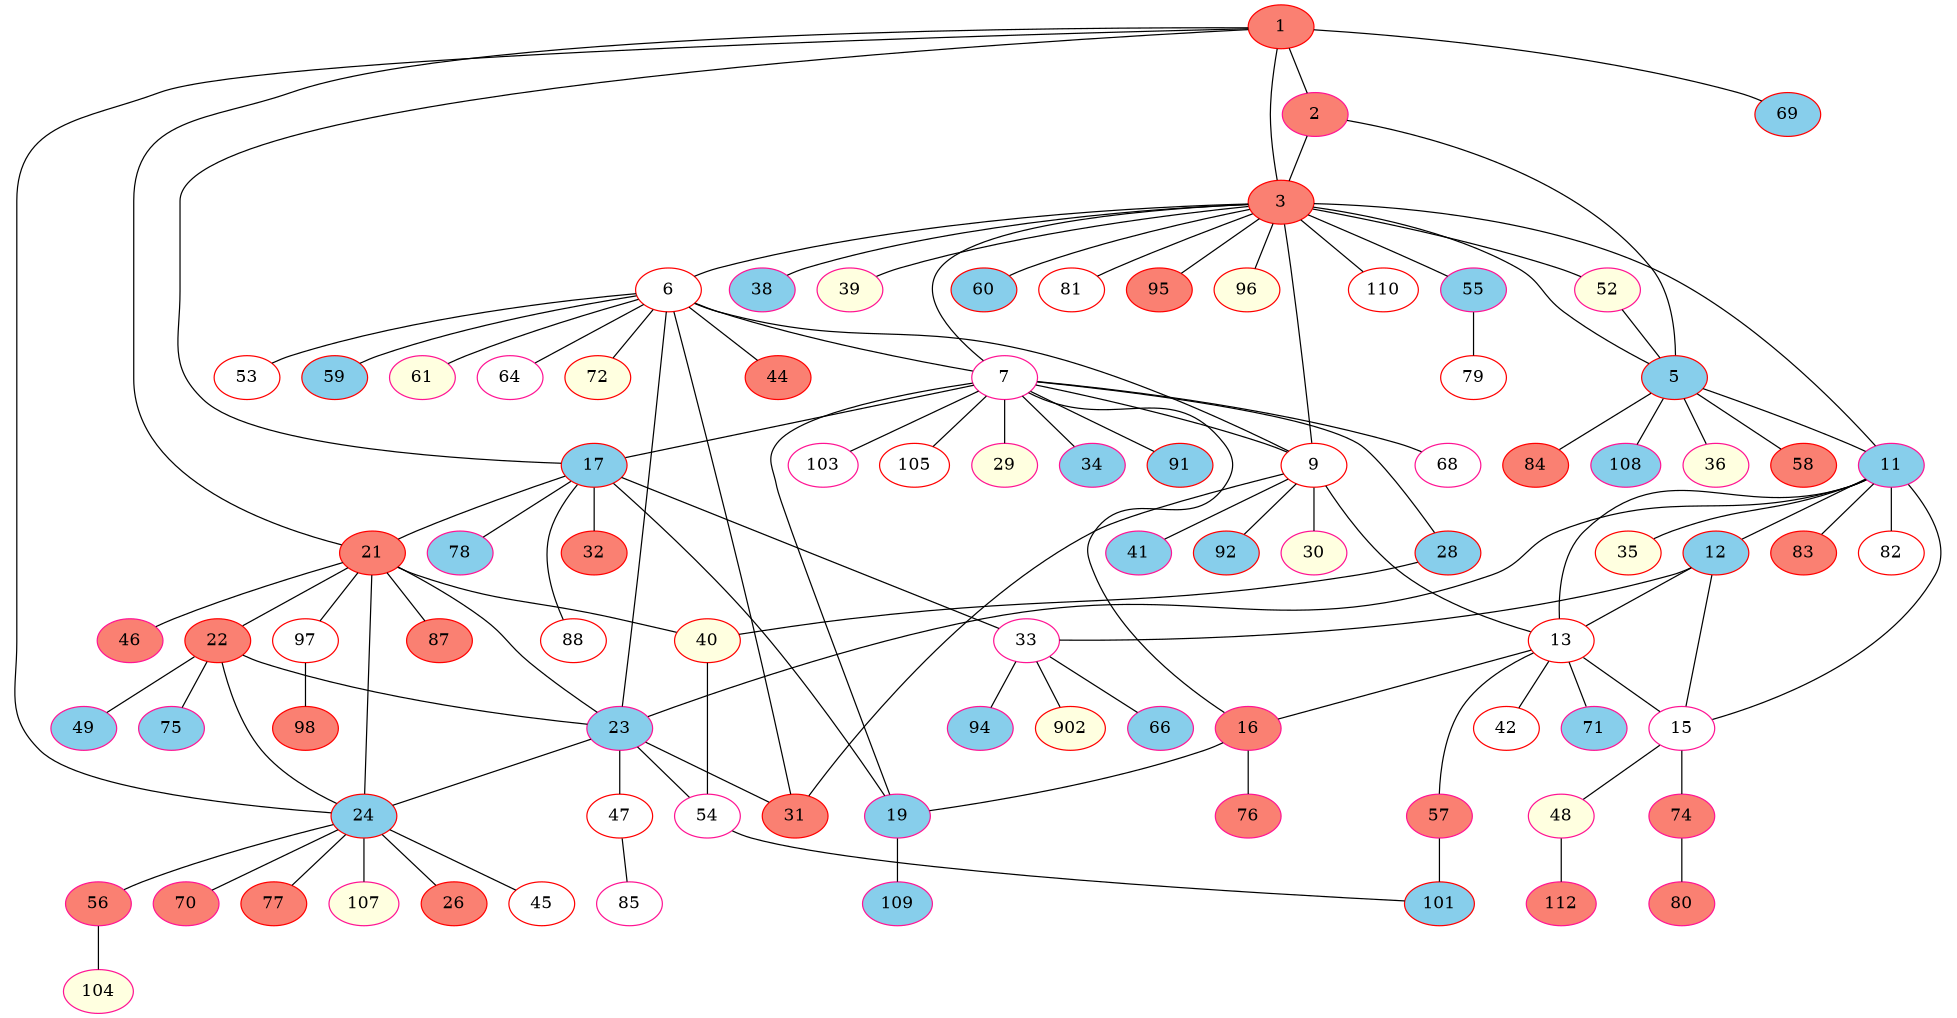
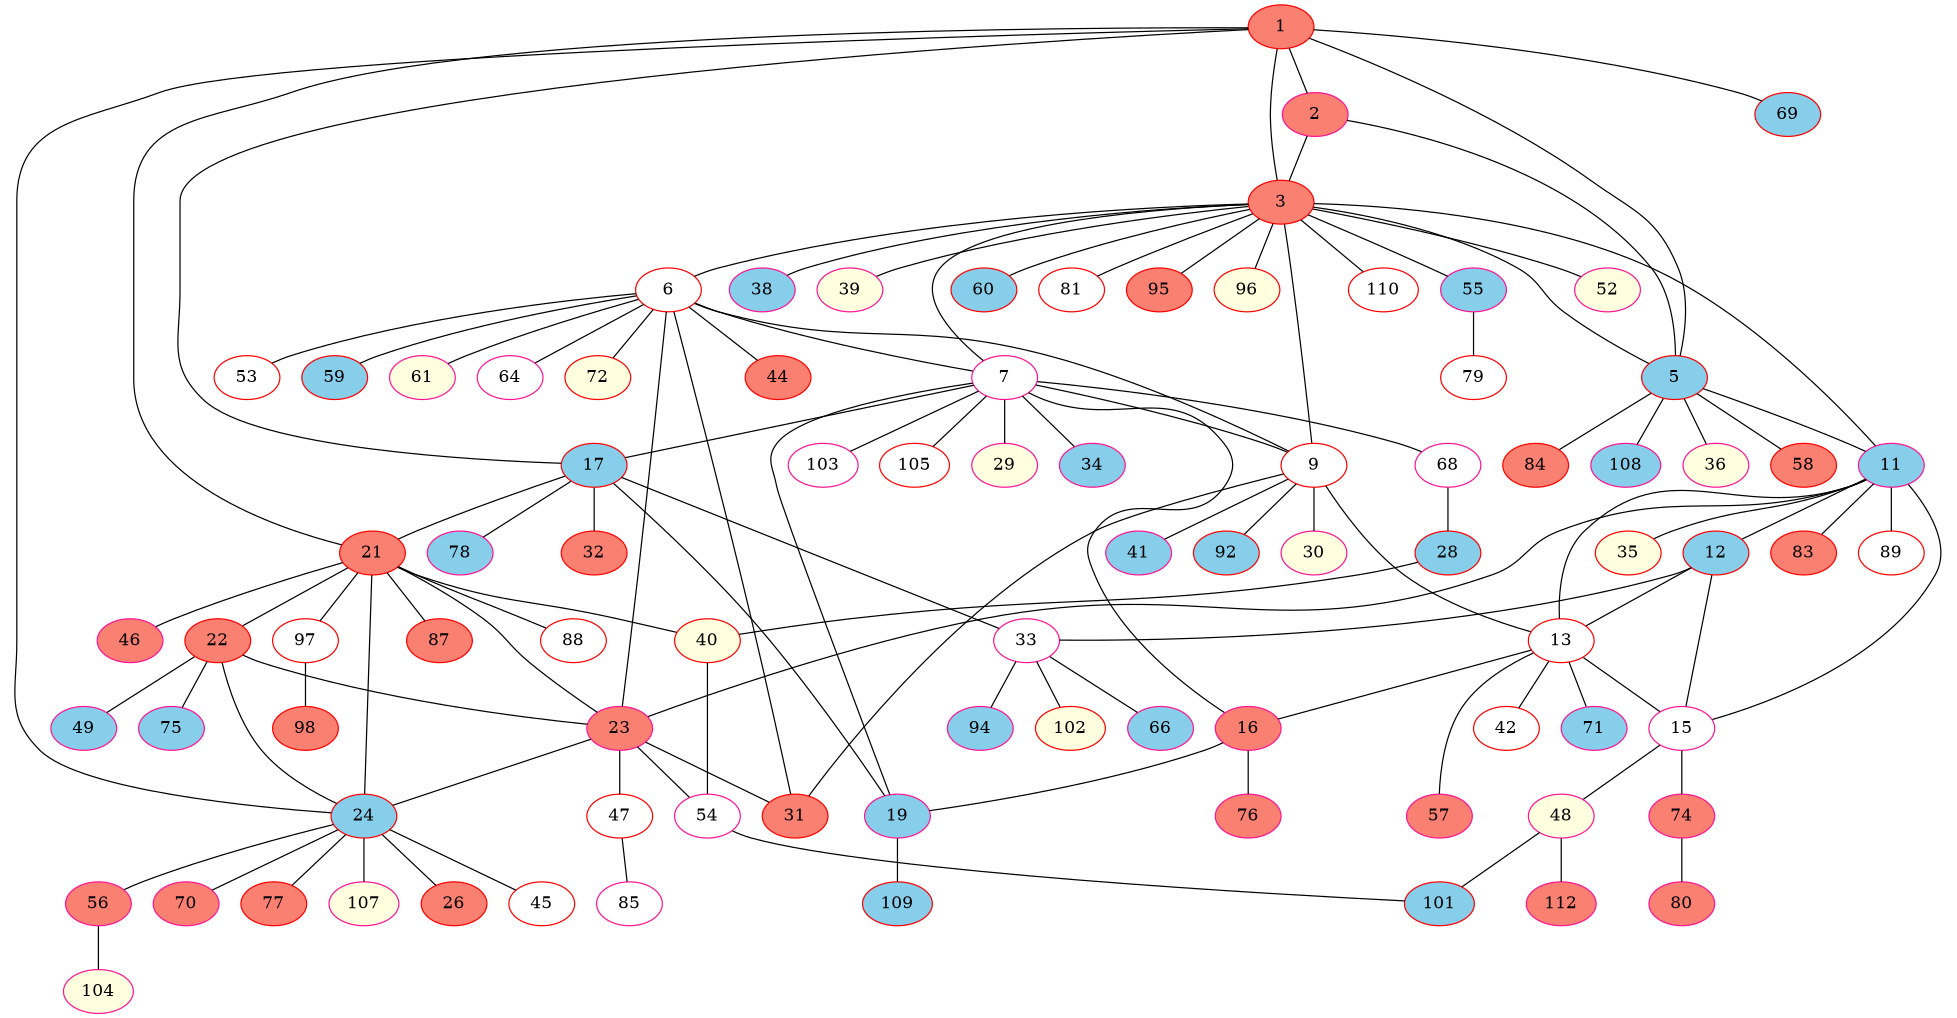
edge "52" -- "5": now "1" -- "5"
edge "7" -- "28": now "68" -- "28"
node "91": removed
edge "17" -- "88": now "21" -- "88"
node "82": label "82" -> "89"
node "23": fillcolor skyblue -> salmon
node "902": label "902" -> "102"
edge "57" -- "101": now "48" -- "101"
node "109": color deeppink -> red
